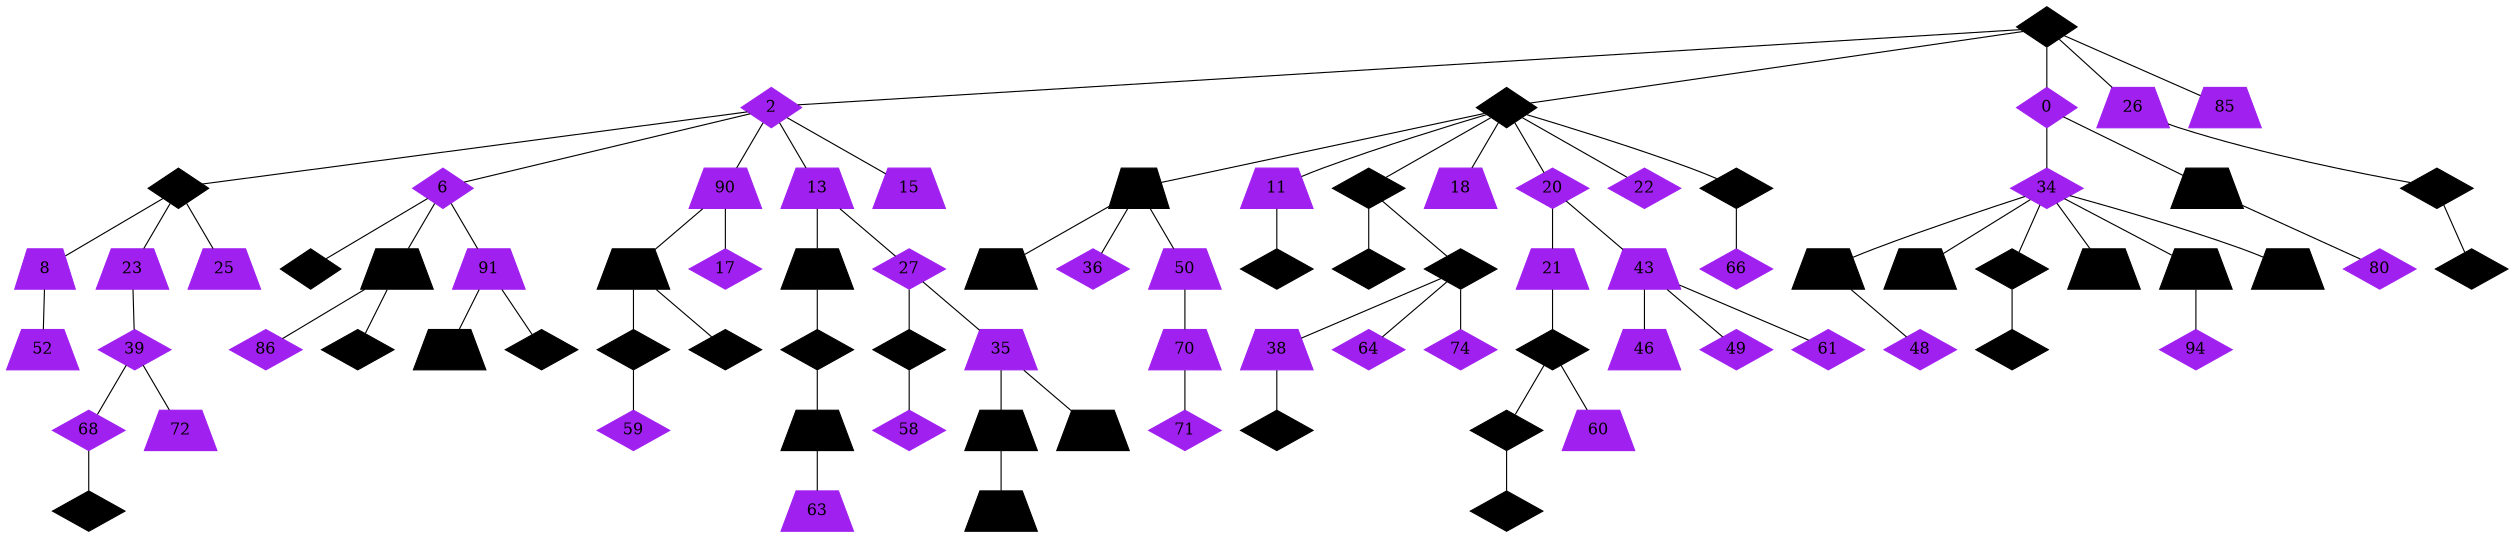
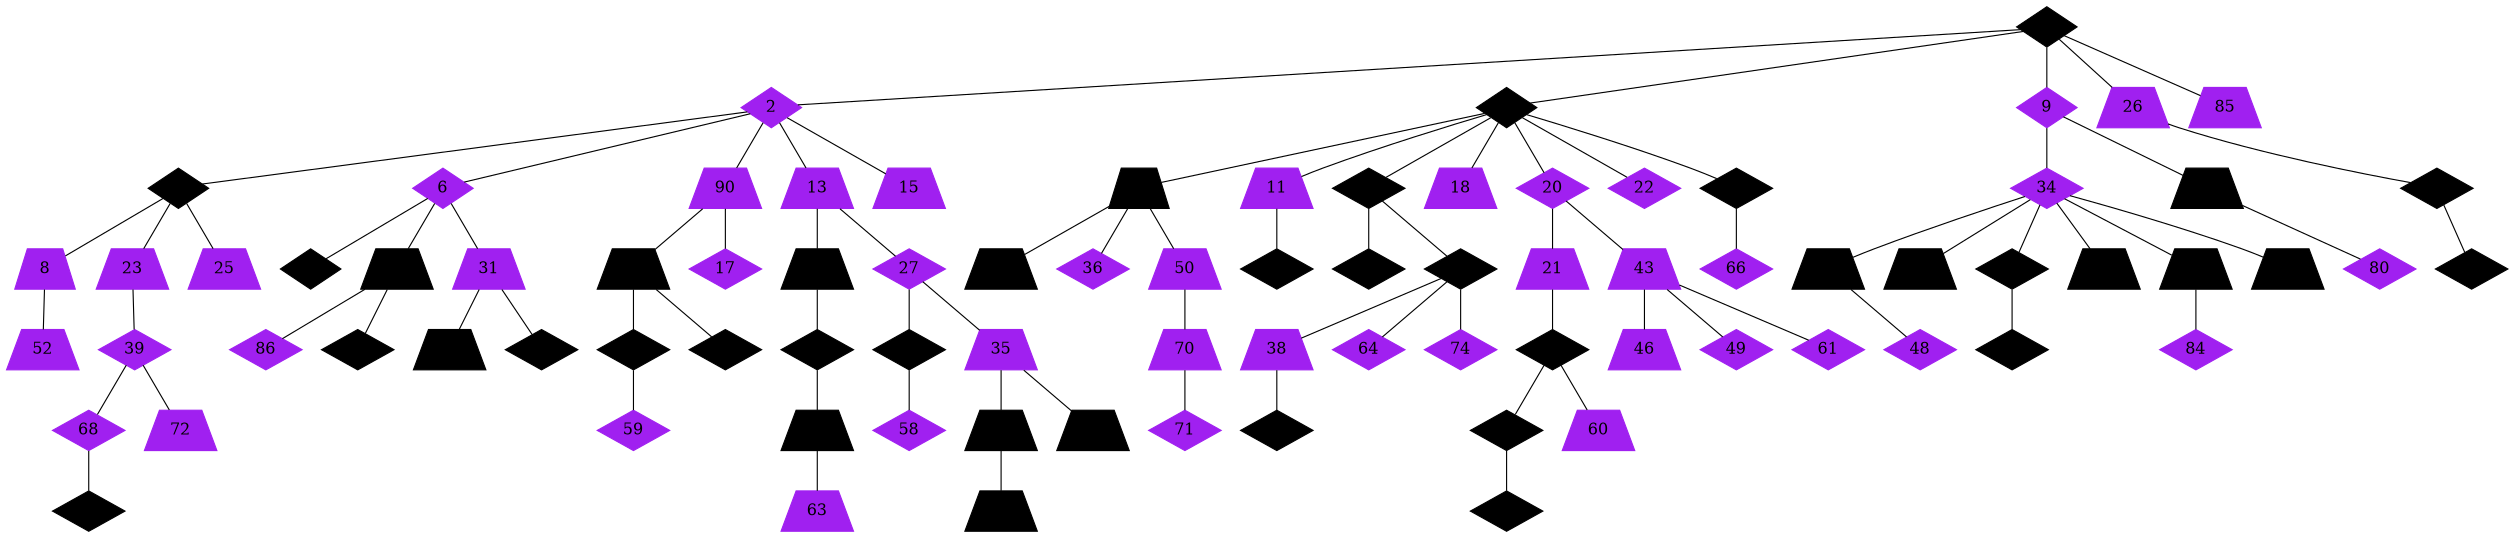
node "0": label "0" -> "9"
node "91": label "91" -> "31"
node "94": label "94" -> "84"
